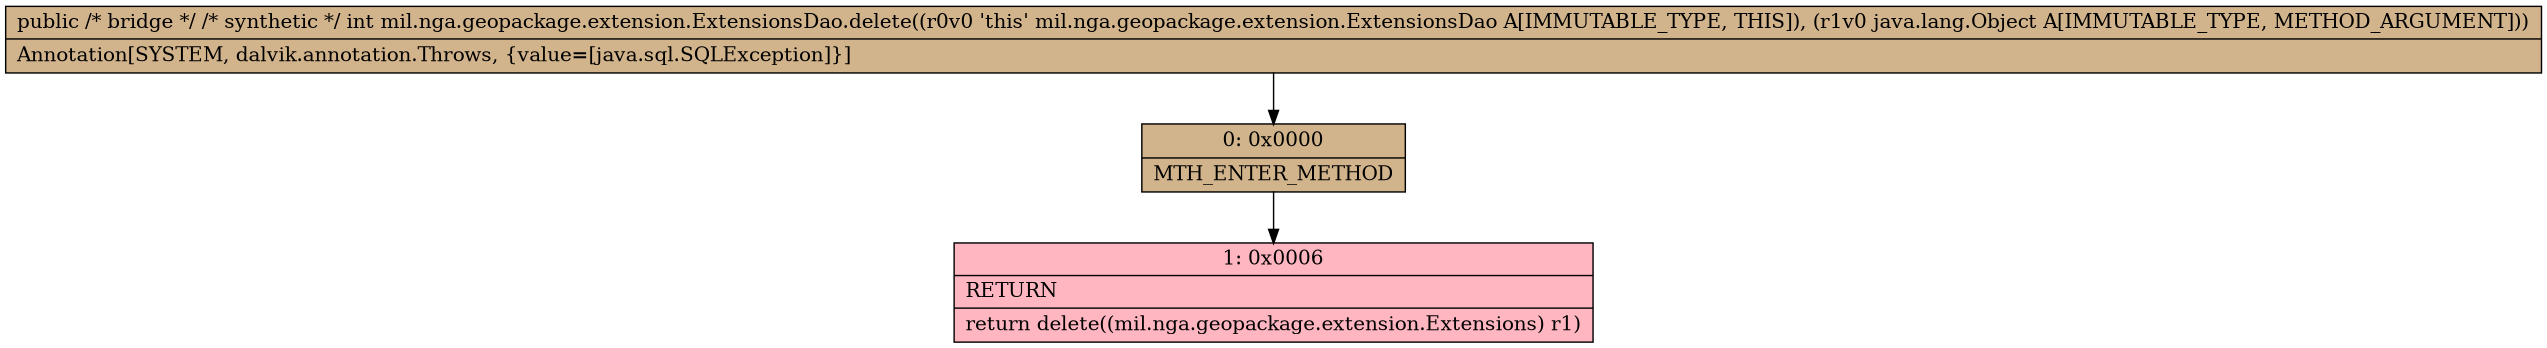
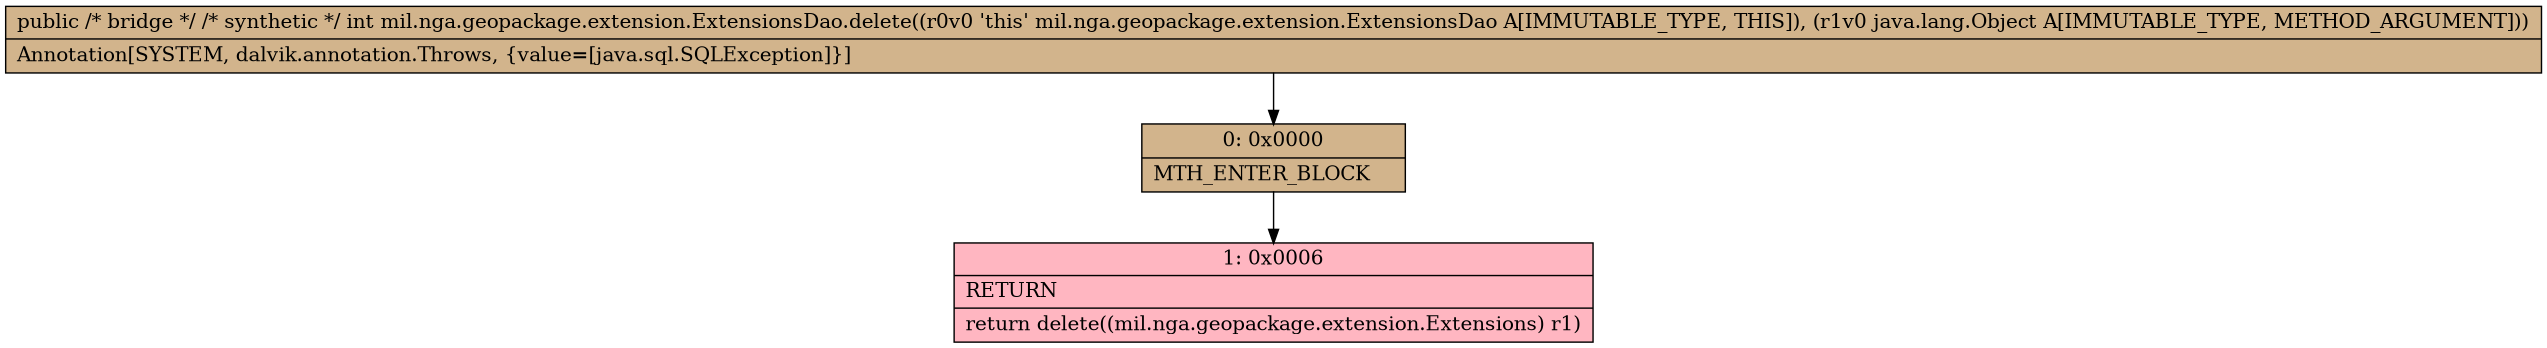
node "0: 0x0000": text "MTH_ENTER_METHOD" -> "MTH_ENTER_BLOCK"
